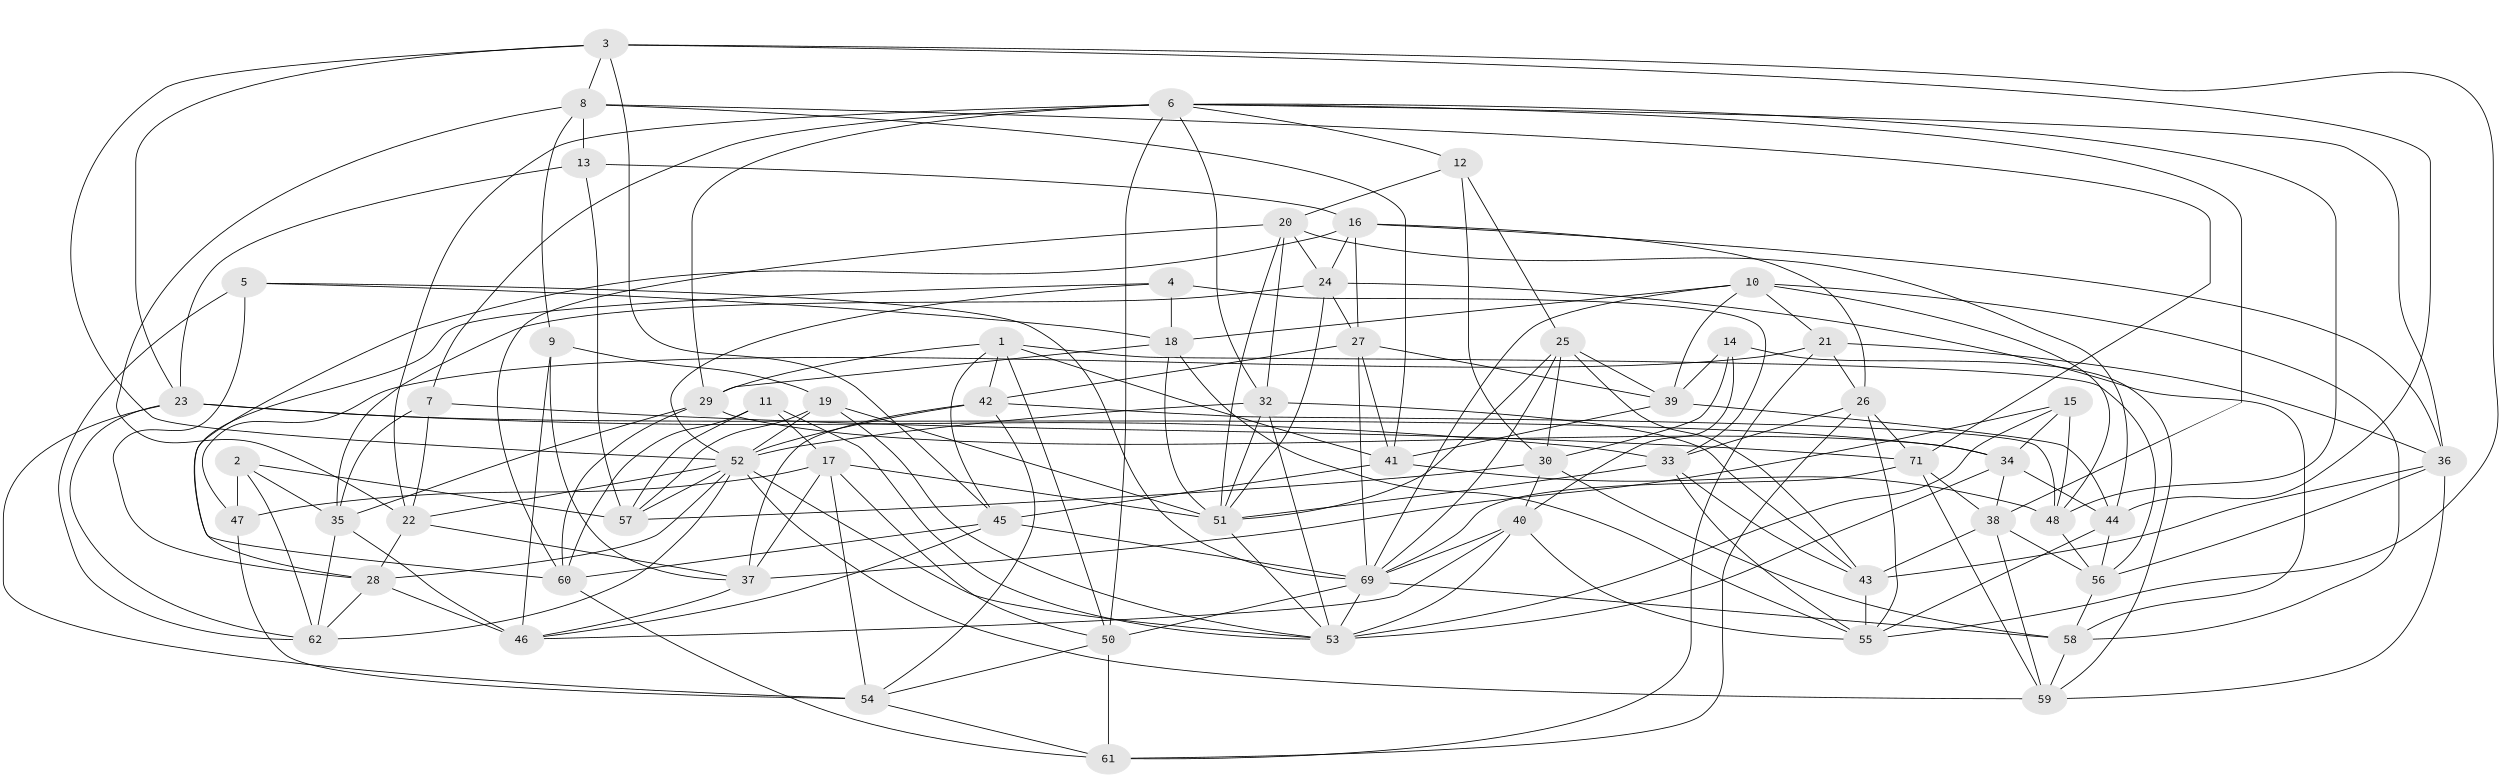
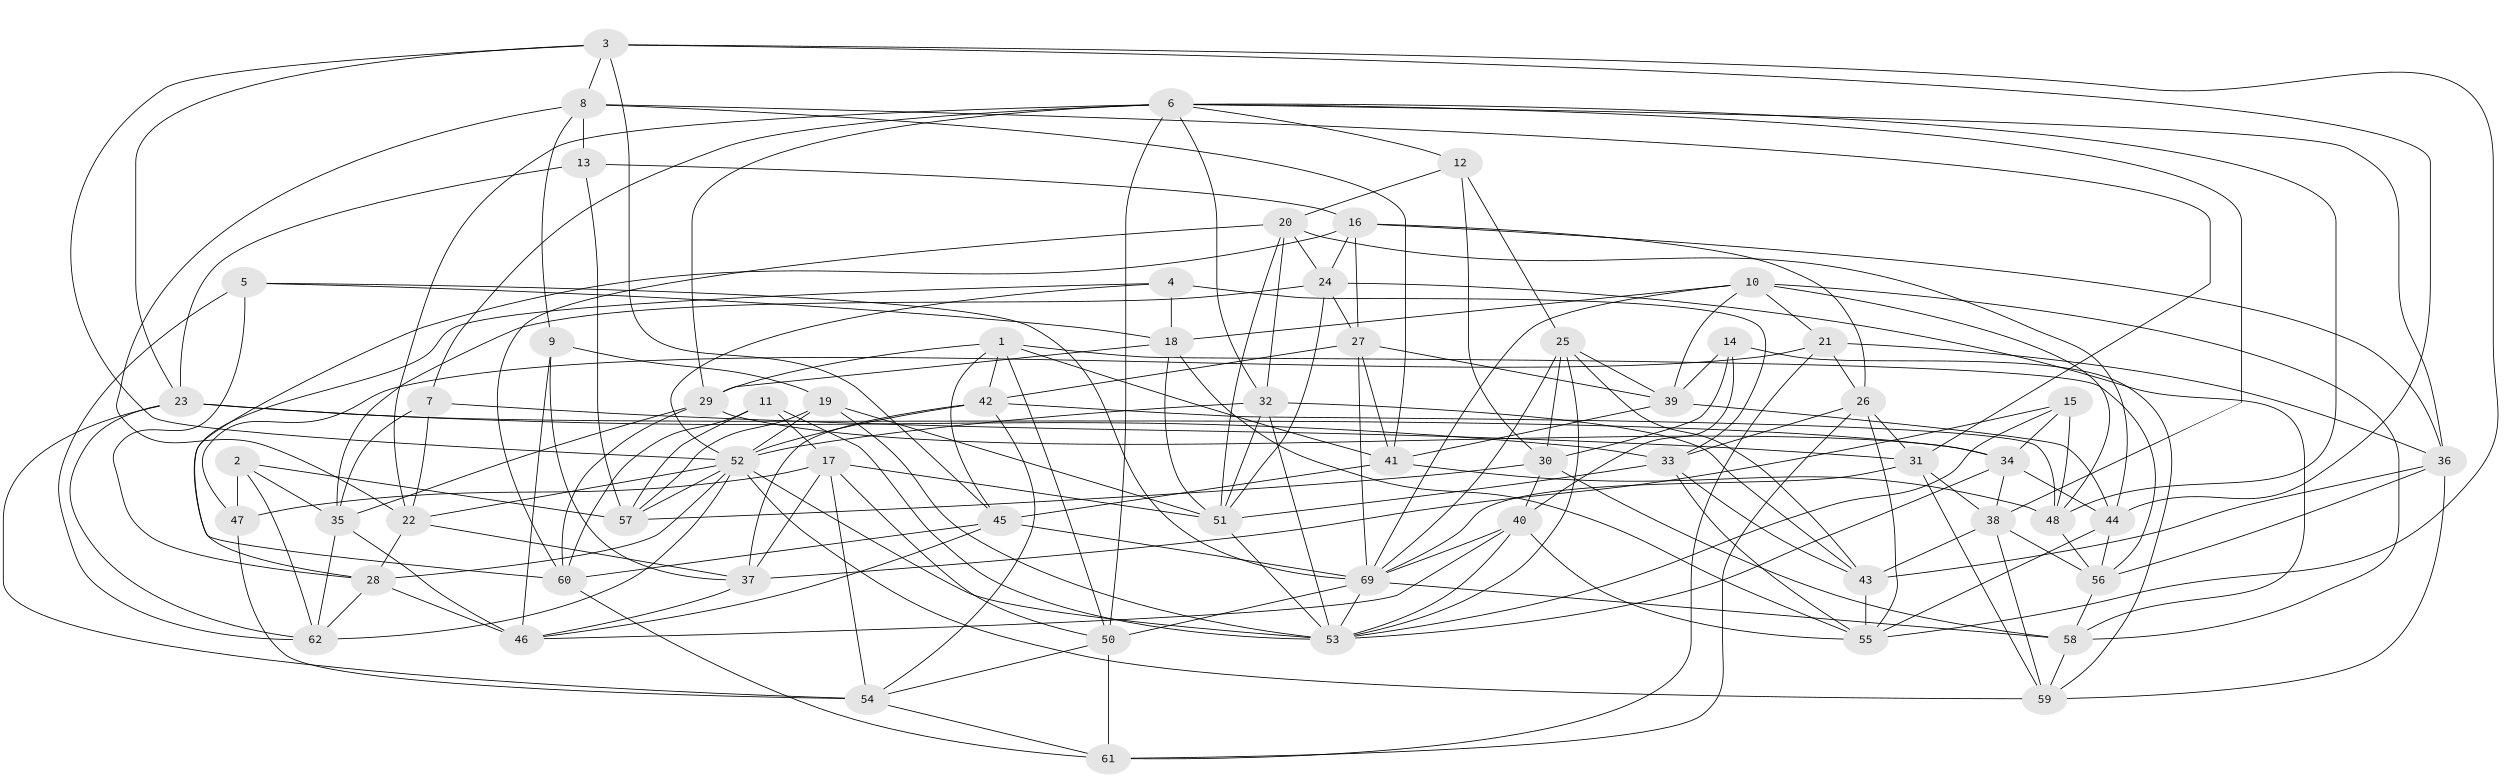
edge "25" -- "51": now "25" -- "53"
node "71": label "71" -> "31"
